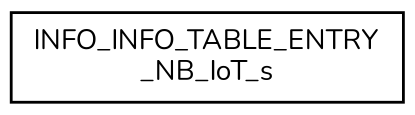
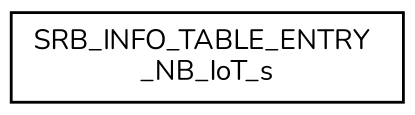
node "INFO_INFO_TABLE_ENTRY _NB_IoT_s": label "INFO_INFO_TABLE_ENTRY _NB_IoT_s" -> "SRB_INFO_TABLE_ENTRY _NB_IoT_s"
